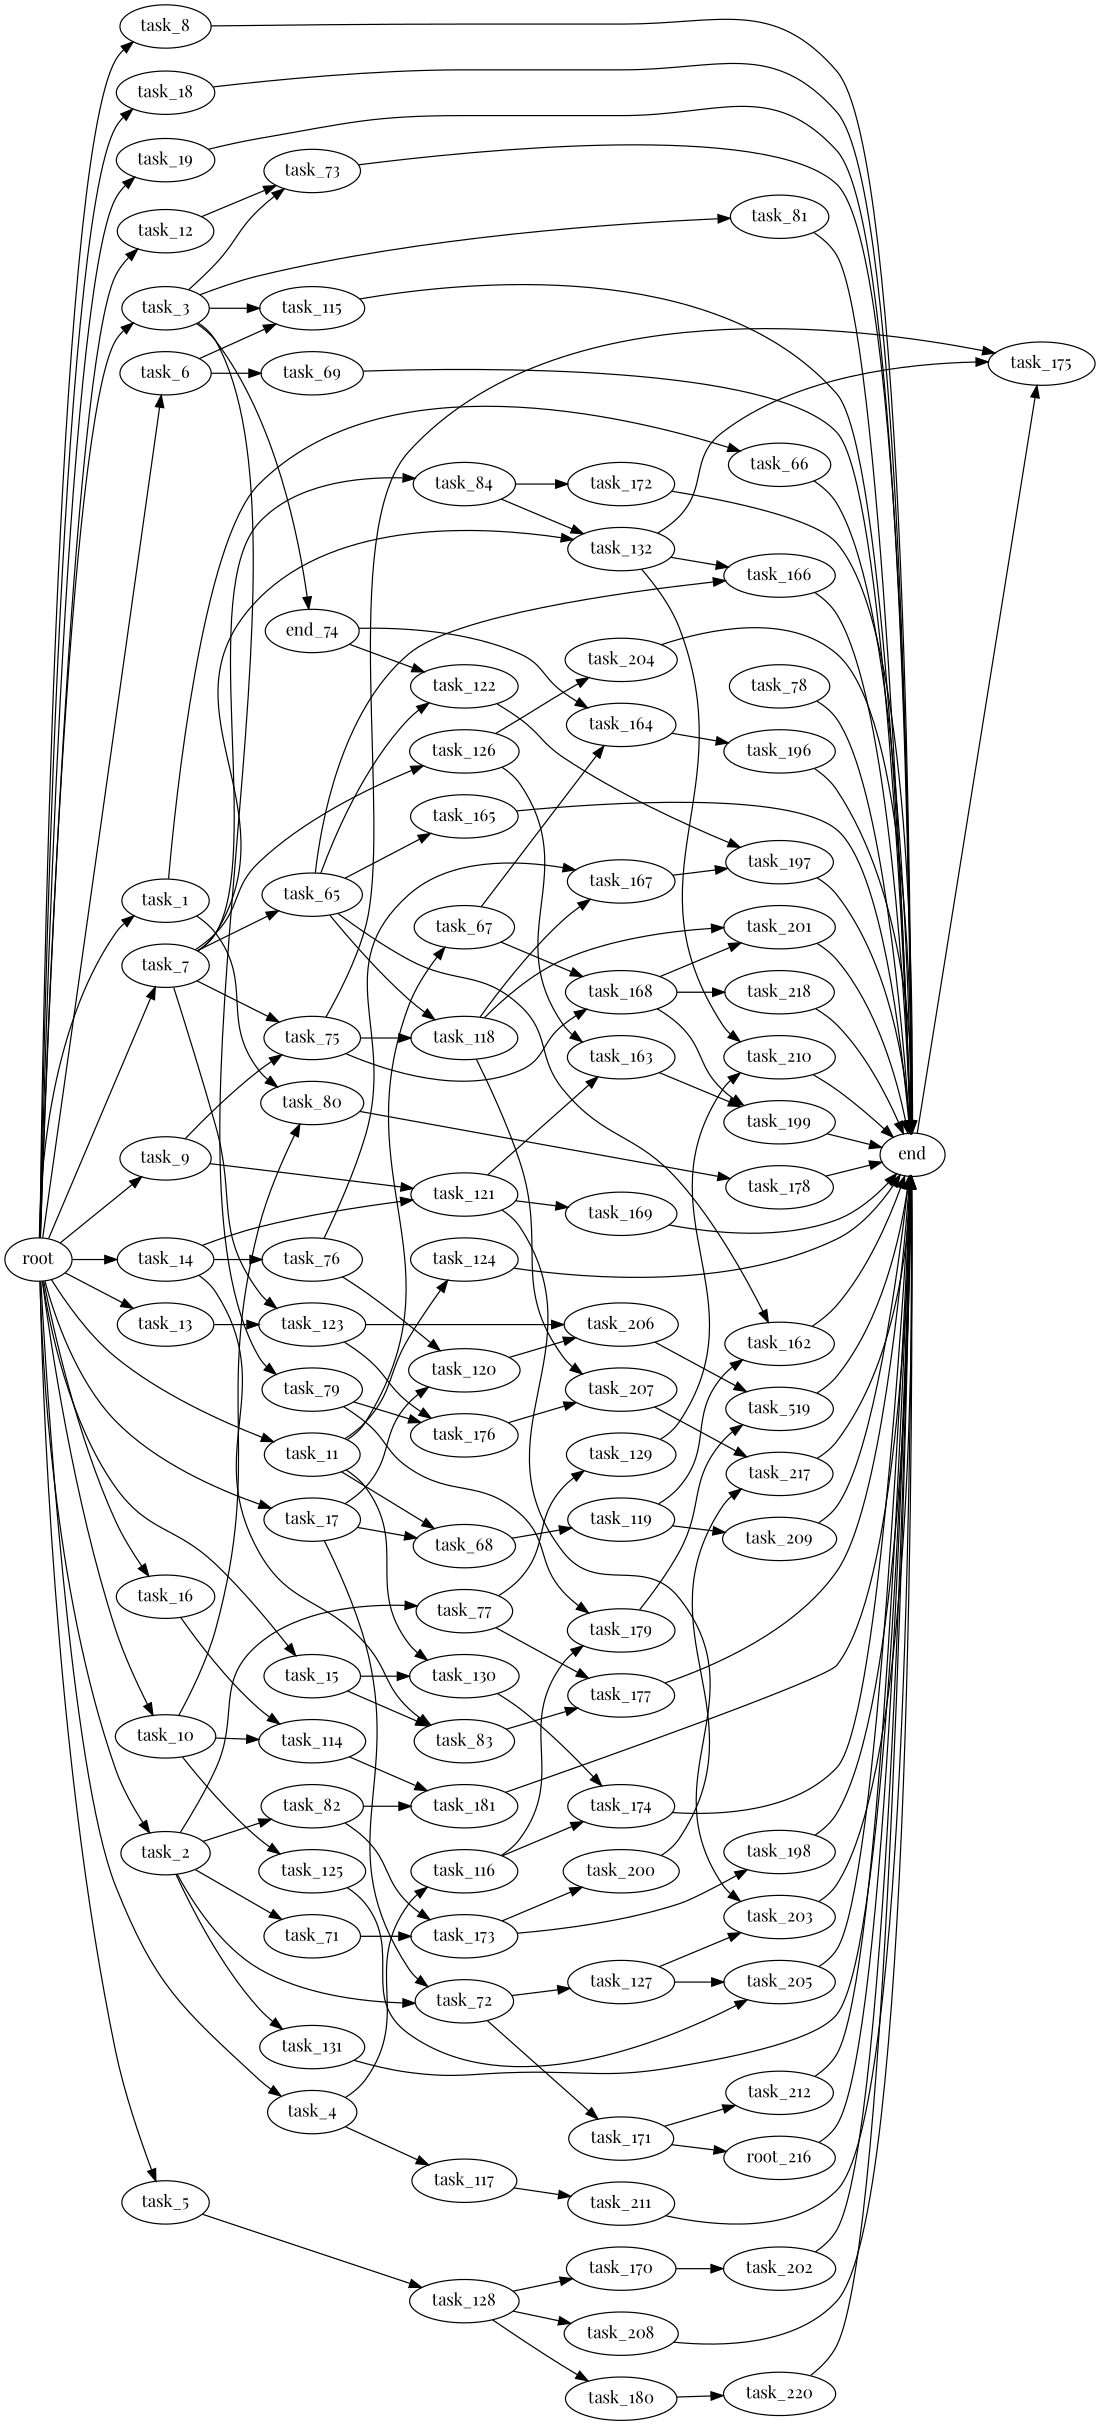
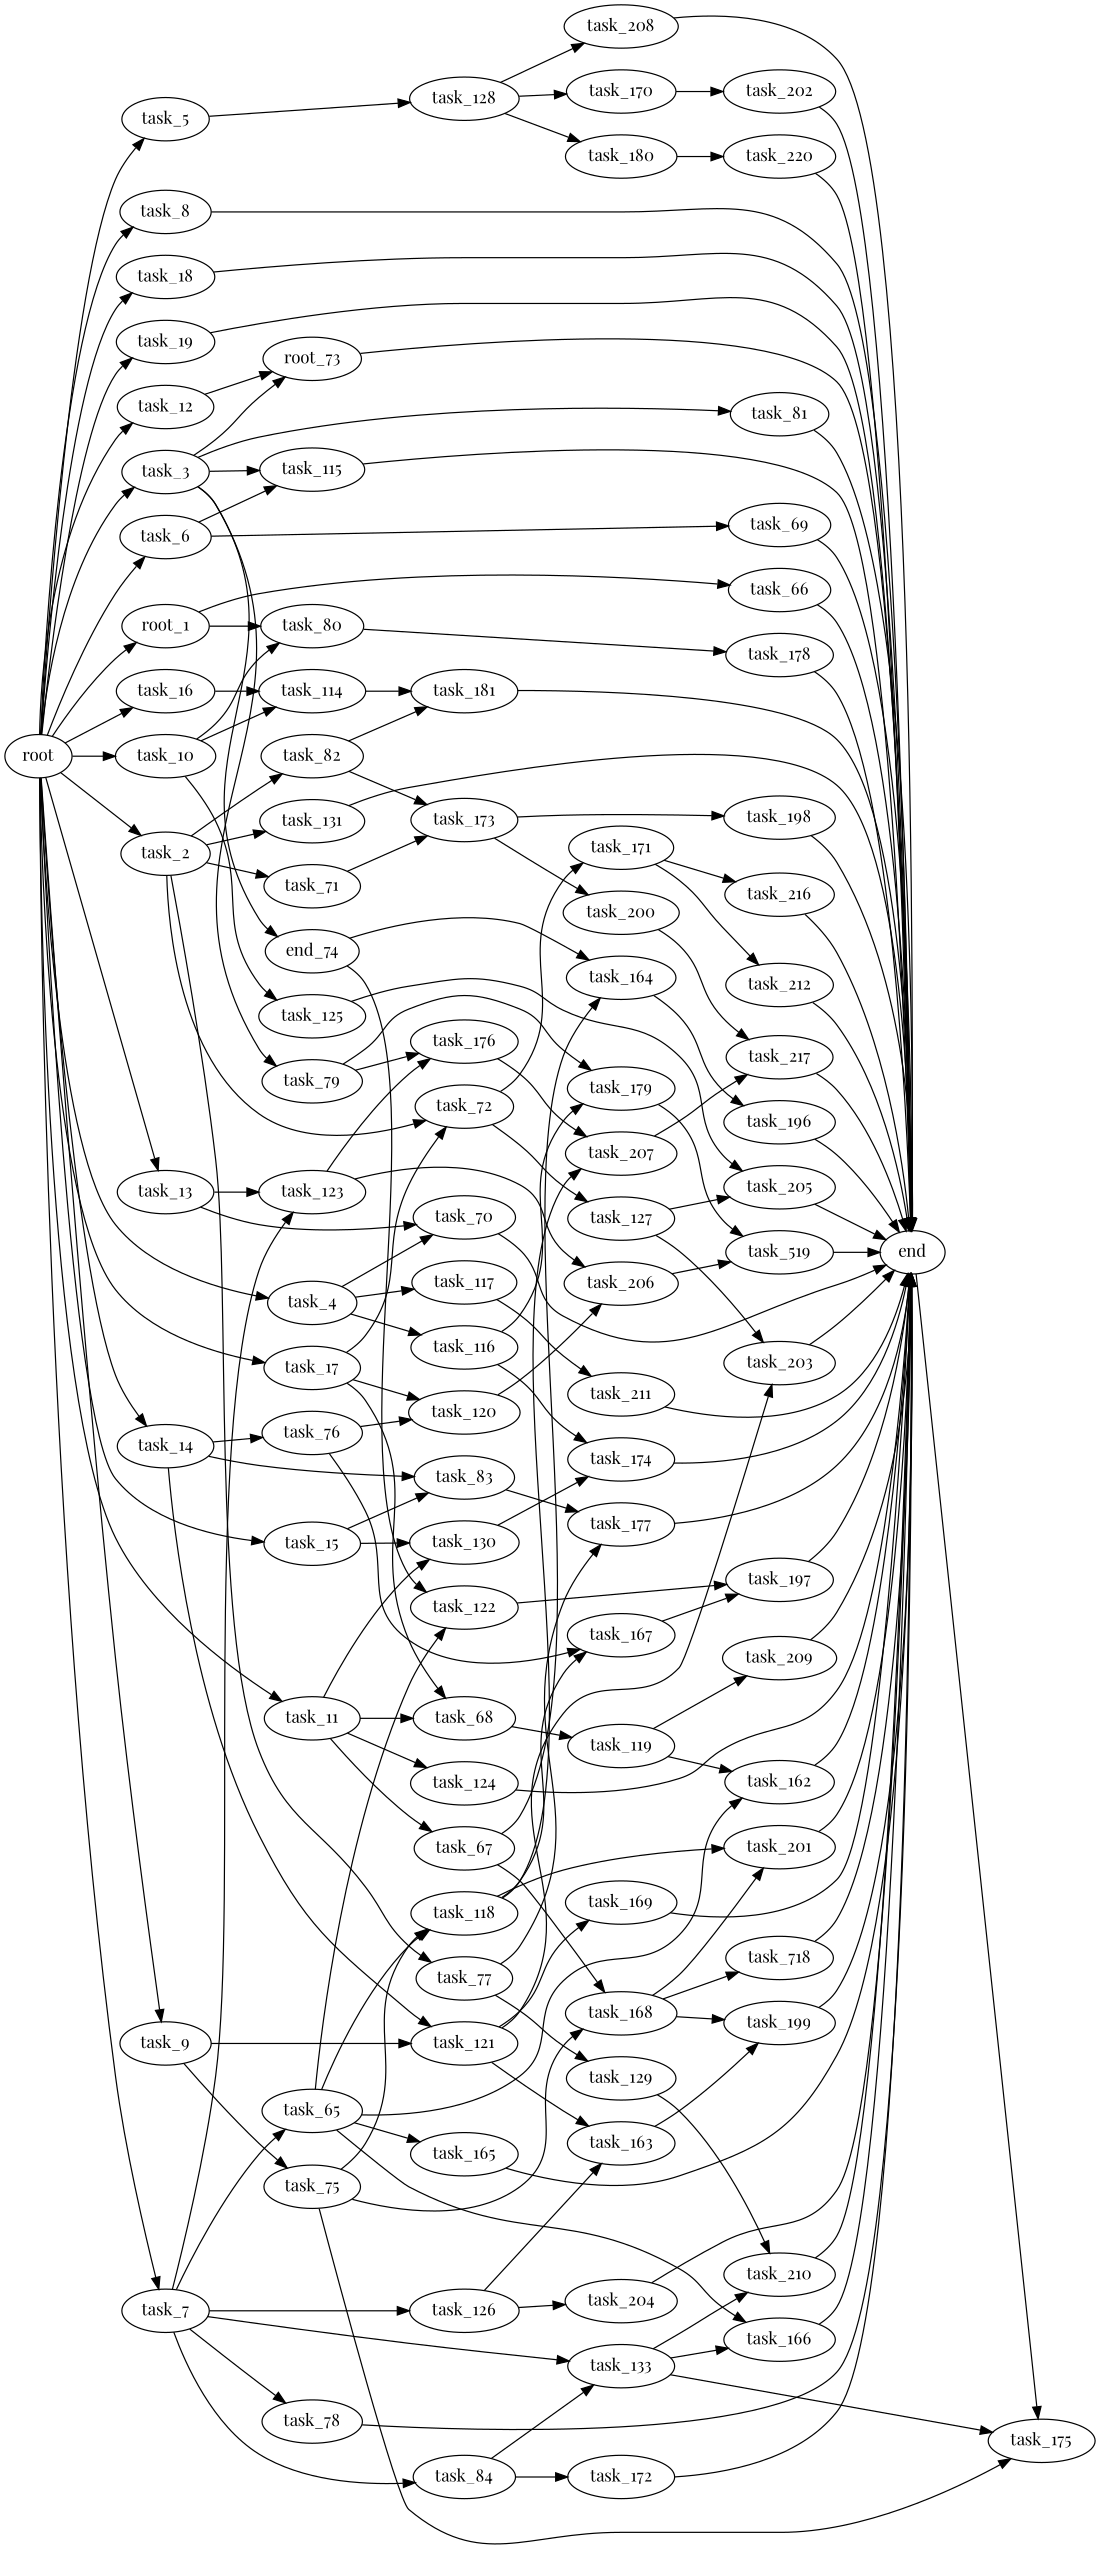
node "task_73": label "task_73" -> "root_73"
node "task_132": label "task_132" -> "task_133"
node "task_1": label "task_1" -> "root_1"
node "task_218": label "task_218" -> "task_718"
edge "task_7" -> "task_75": now "task_7" -> "task_78"
node "task_70": added
node "root_216": label "root_216" -> "task_216"
